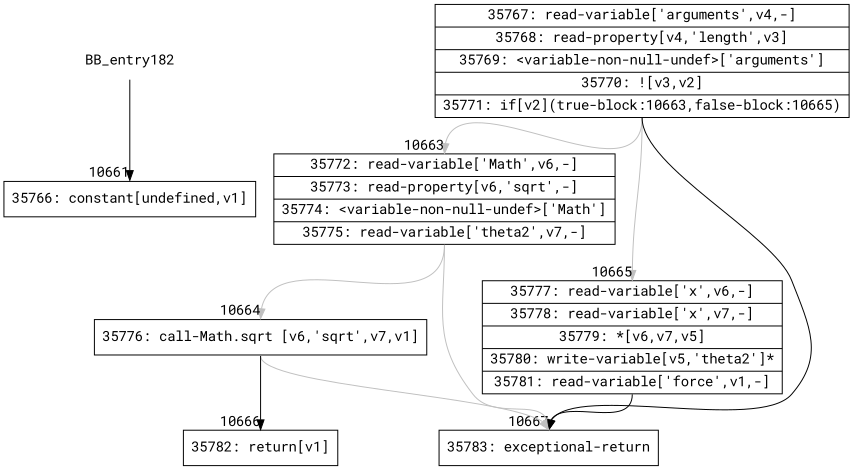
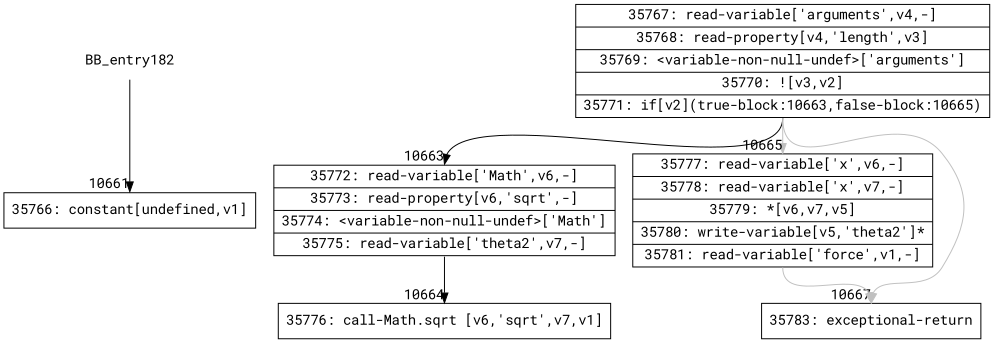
edge "35767: read-variable['arguments',v4,-]" -> "35772: read-variable['Math',v6,-]": color gray -> black
edge "35772: read-variable['Math',v6,-]" -> "35776: call-Math.sqrt [v6,'sqrt',v7,v1]": color gray -> black
edge "35767: read-variable['arguments',v4,-]" -> "35783: exceptional-return": color black -> gray
edge "35772: read-variable['Math',v6,-]" -> "35783: exceptional-return": removed
edge "35776: call-Math.sqrt [v6,'sqrt',v7,v1]" -> "35783: exceptional-return": removed
edge "35777: read-variable['x',v6,-]" -> "35783: exceptional-return": color black -> gray
node "35782: return[v1]": removed
